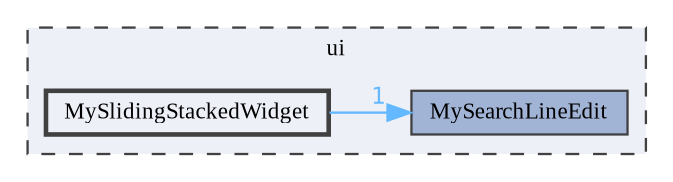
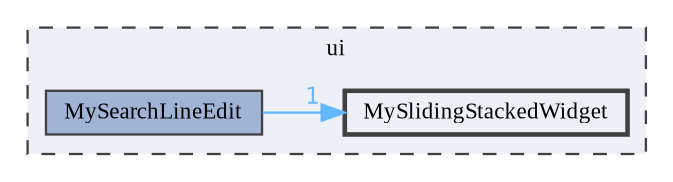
edge "MySlidingStackedWidget" -> "MySearchLineEdit": reversed
